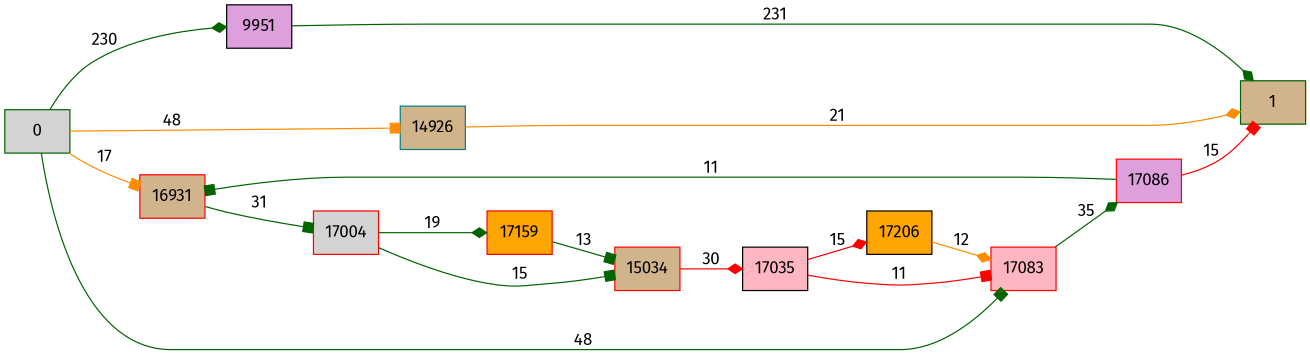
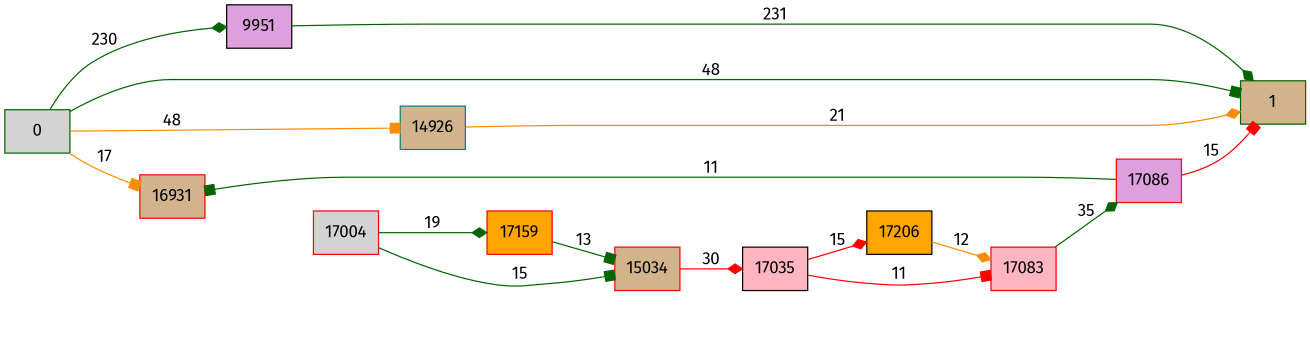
edge "16931" -> "17004": removed, label "31"
edge "0" -> "17083": now "0" -> "1"
